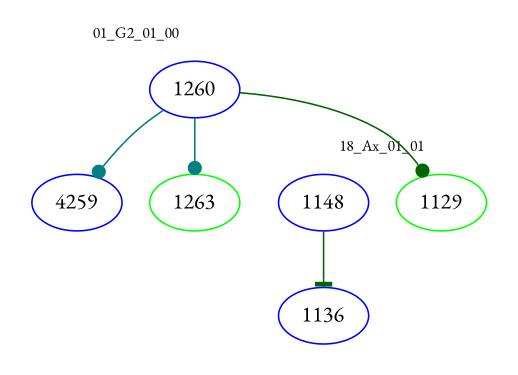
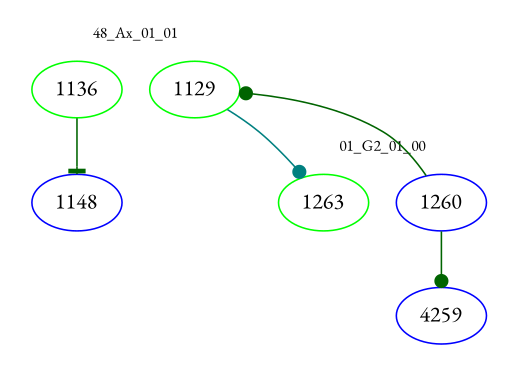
edge "1260" -> "4259": color teal -> darkgreen
edge "1260" -> "1263": now "1129" -> "1263"
cluster "18_Ax_01_01": label "18_Ax_01_01" -> "48_Ax_01_01"
edge "1148" -> "1136": reversed
node "1136": color blue -> green
